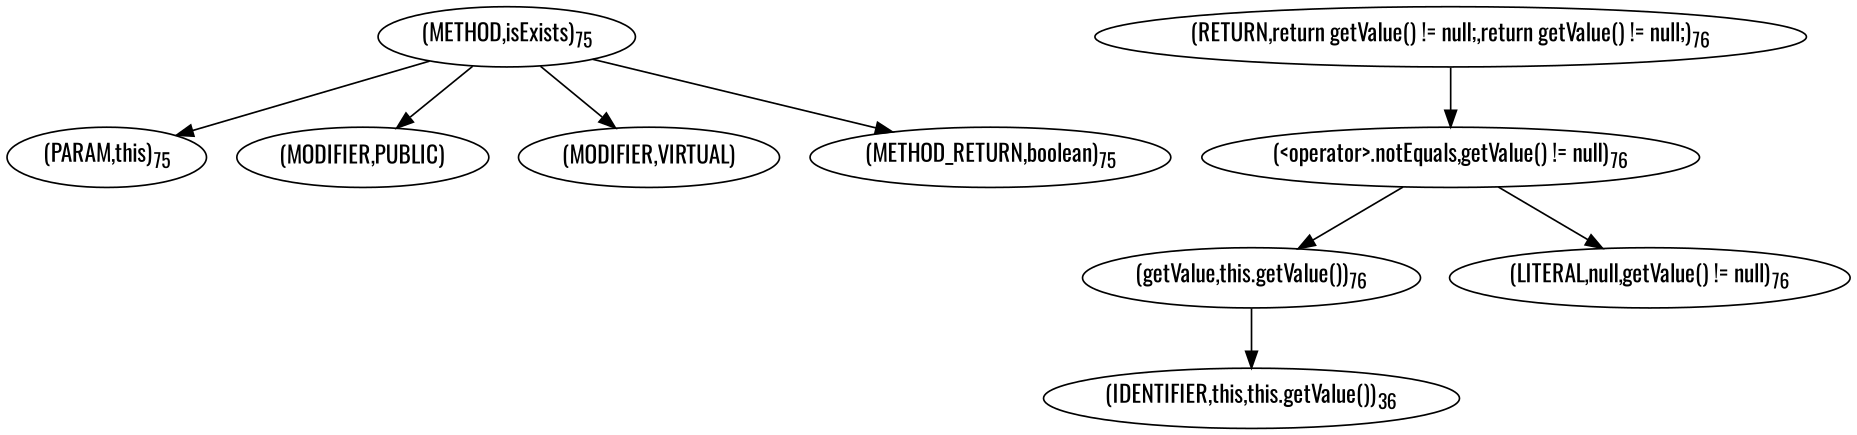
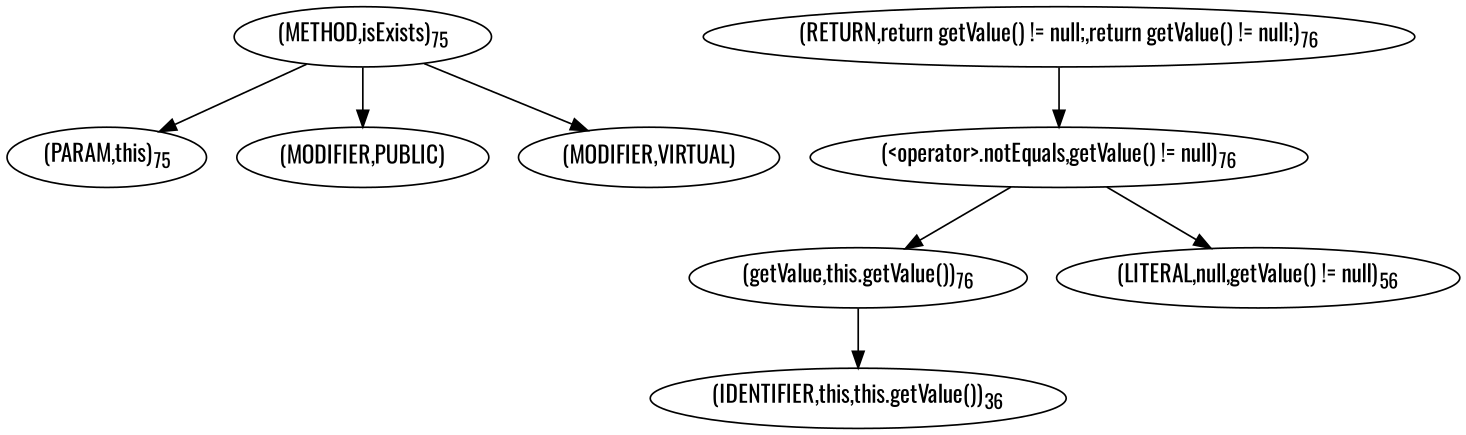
node "(METHOD_RETURN,boolean)": removed
node "(LITERAL,null,getValue() != null)": text "76" -> "56"
